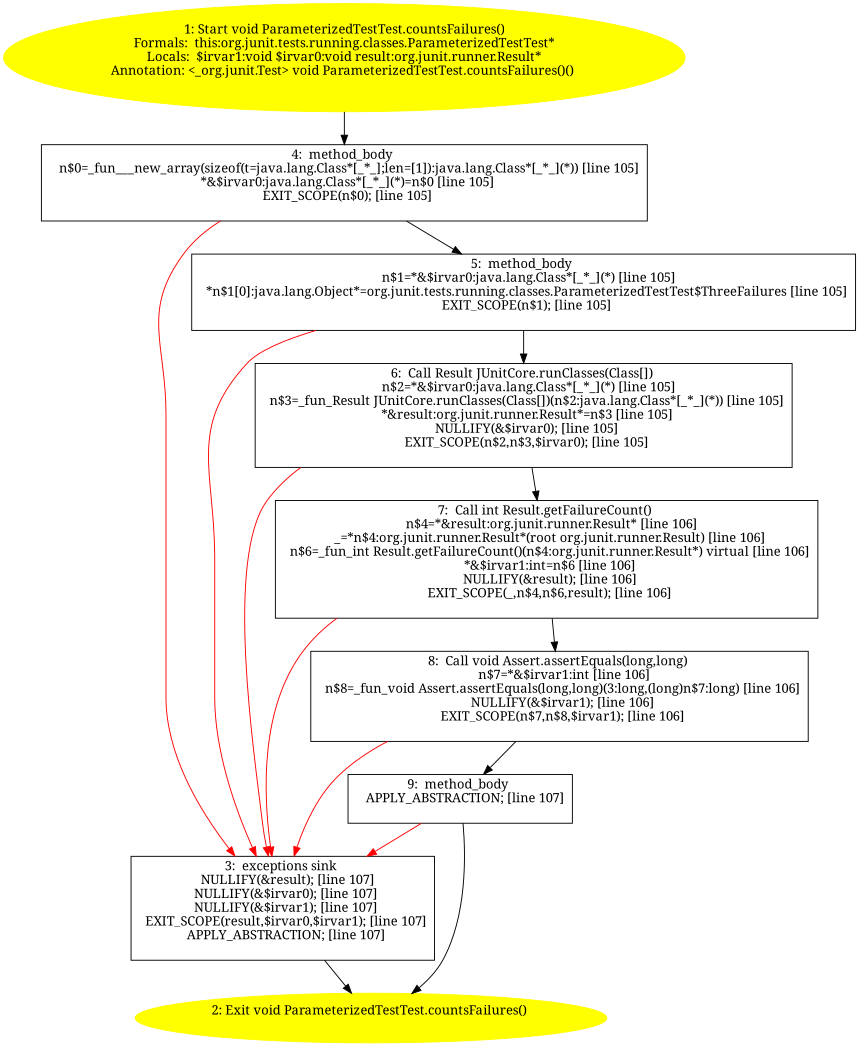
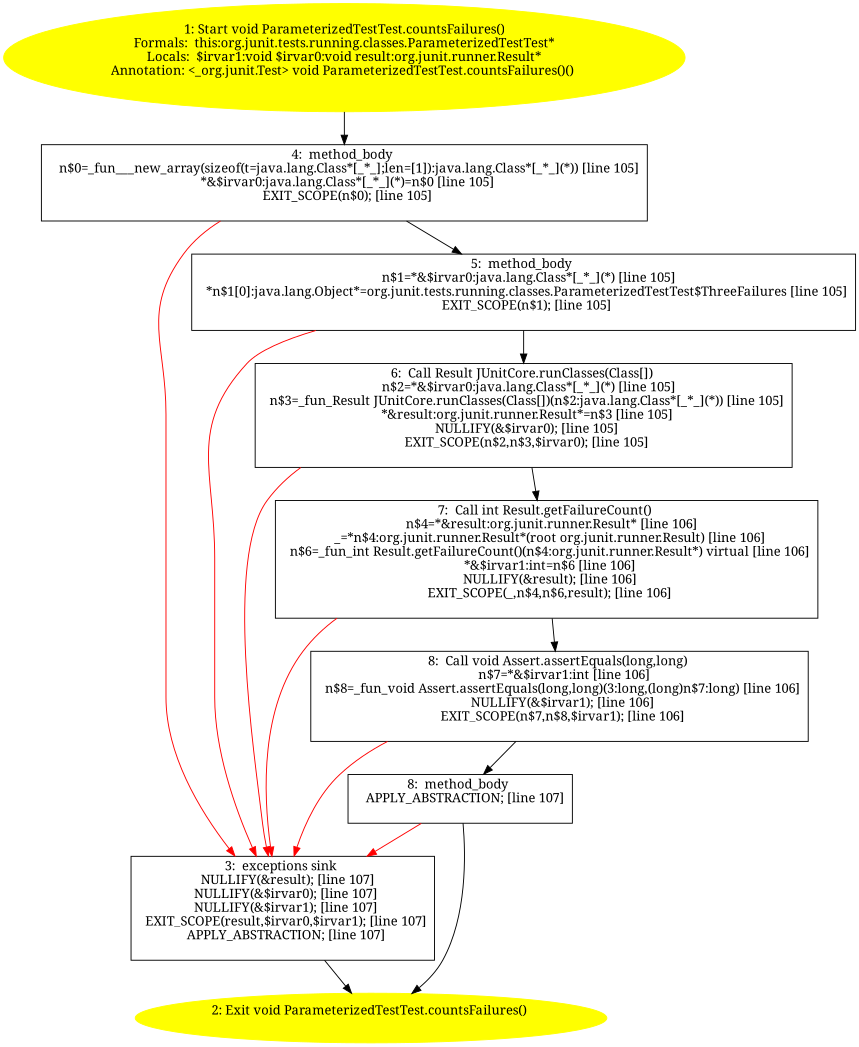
node "9:  method_body APPLY_ABSTRACTION; [line 107]": label "9:  method_body APPLY_ABSTRACTION; [line 107]" -> "8:  method_body APPLY_ABSTRACTION; [line 107]"
